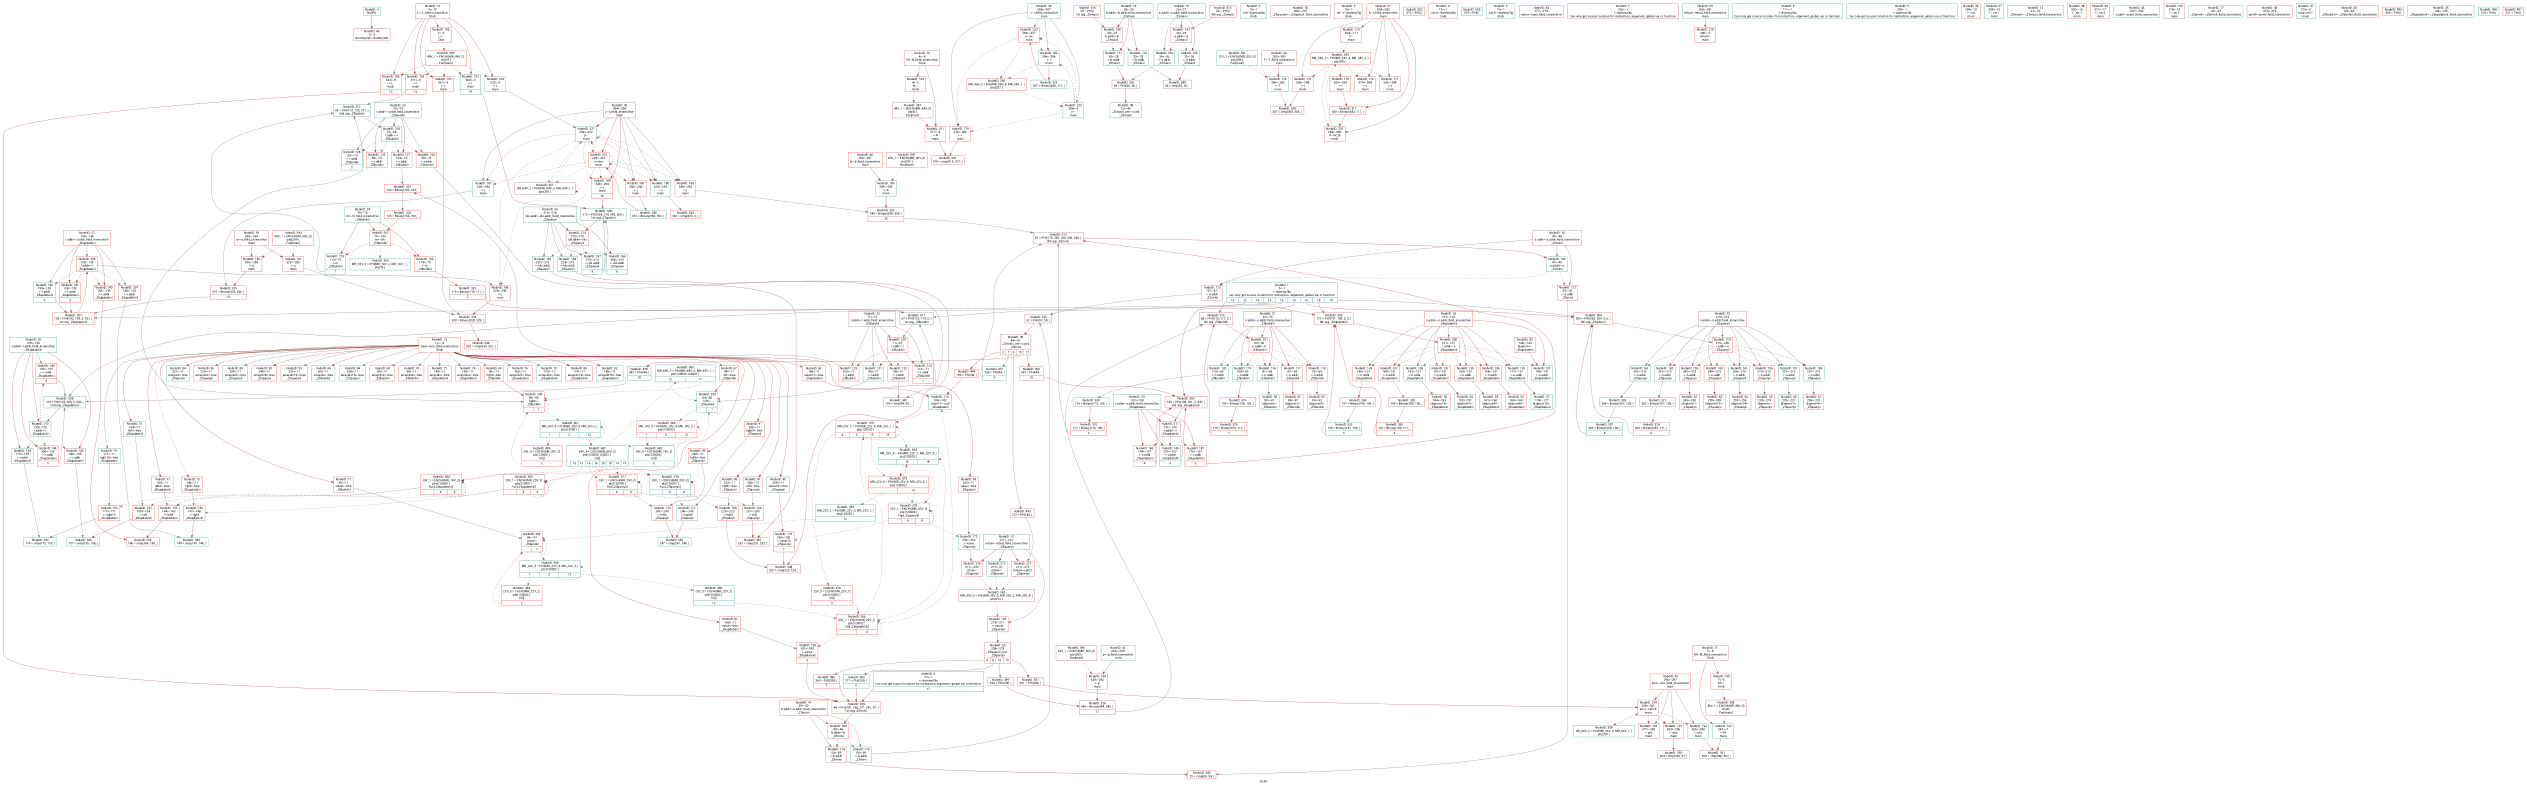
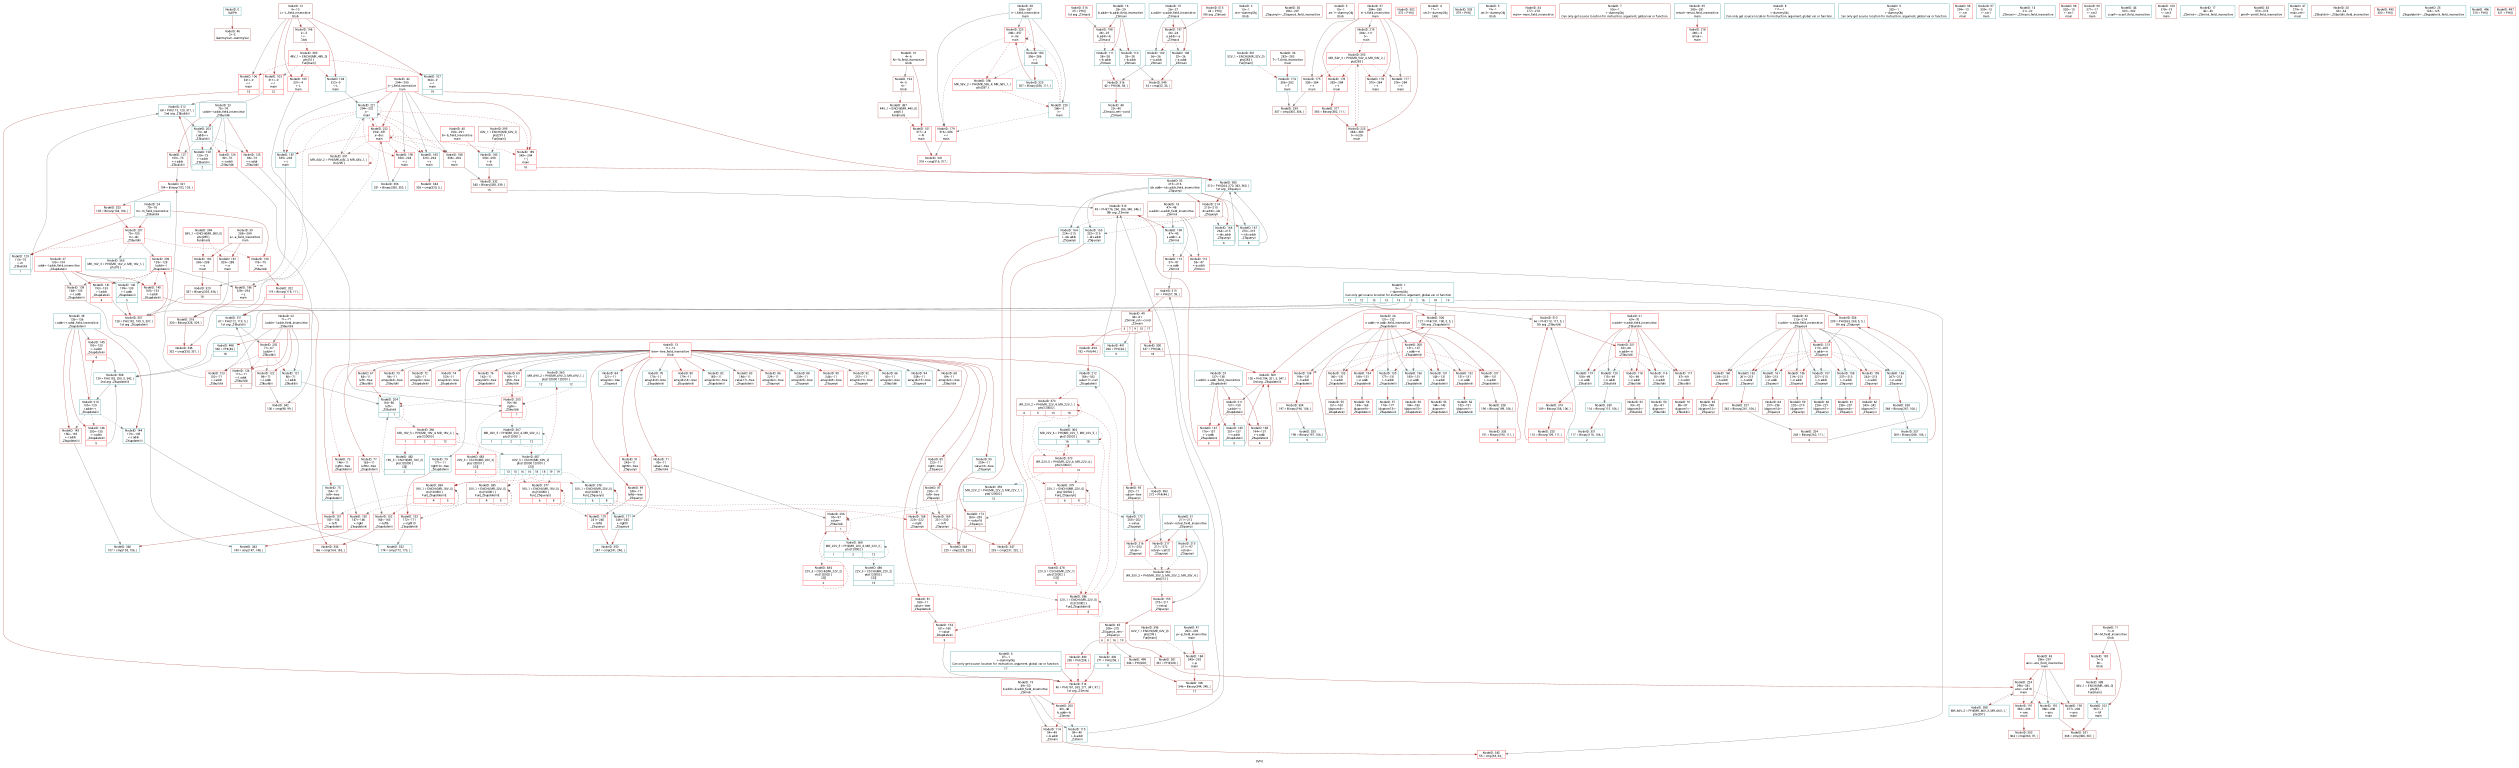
edge "NodeID: 37" -> "NodeID: 317": now "NodeID: 37" -> "NodeID: 178"
edge "NodeID: 105" -> "NodeID: 318": now "NodeID: 105" -> "NodeID: 346"
edge "NodeID: 27" -> "NodeID: 209": now "NodeID: 207" -> "NodeID: 209"
edge "NodeID: 53" -> "NodeID: 131": reversed
edge "NodeID: 83" -> "NodeID: 212": removed
node "NodeID: 331": color red -> teal
